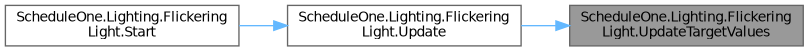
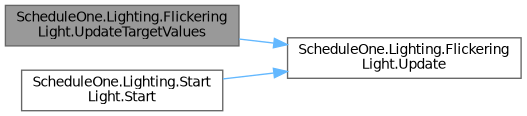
node "ScheduleOne.Lighting.Flickering Light.Start": label "ScheduleOne.Lighting.Flickering Light.Start" -> "ScheduleOne.Lighting.Start Light.Start"
edge "ScheduleOne.Lighting.Flickering Light.Update" -> "ScheduleOne.Lighting.Flickering Light.UpdateTargetValues": reversed
